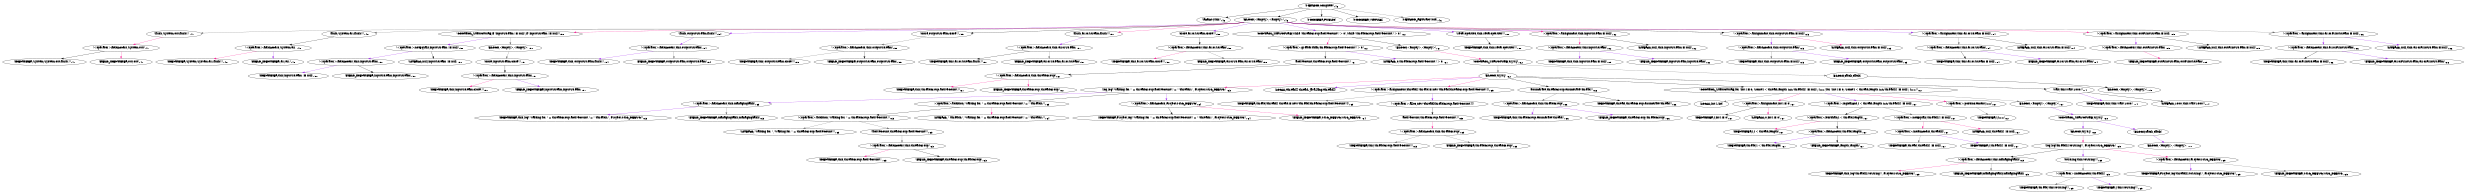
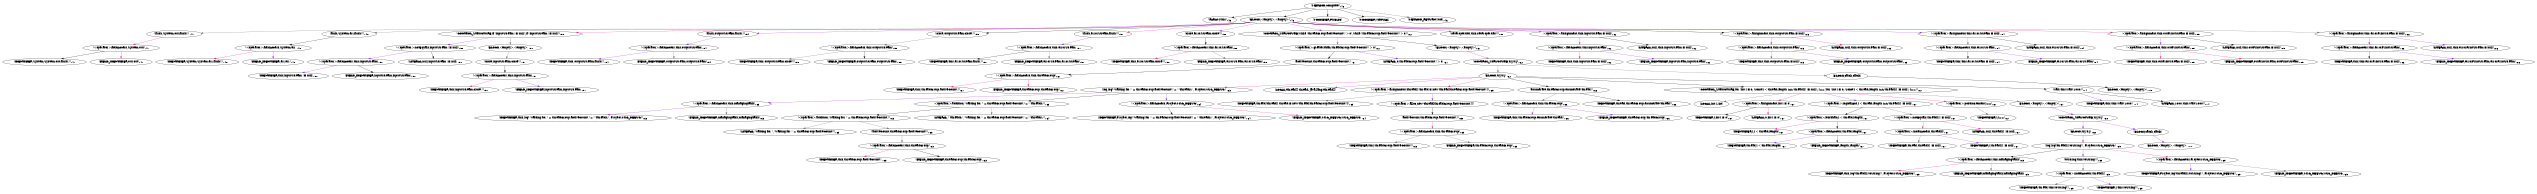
node "(IDENTIFIER,this,this.setProperties())": removed
node "(IDENTIFIER,this,this.inputStream = null)": text "785" -> "782"
node "(IDENTIFIER,this,this.outPrintStream = null)": added
